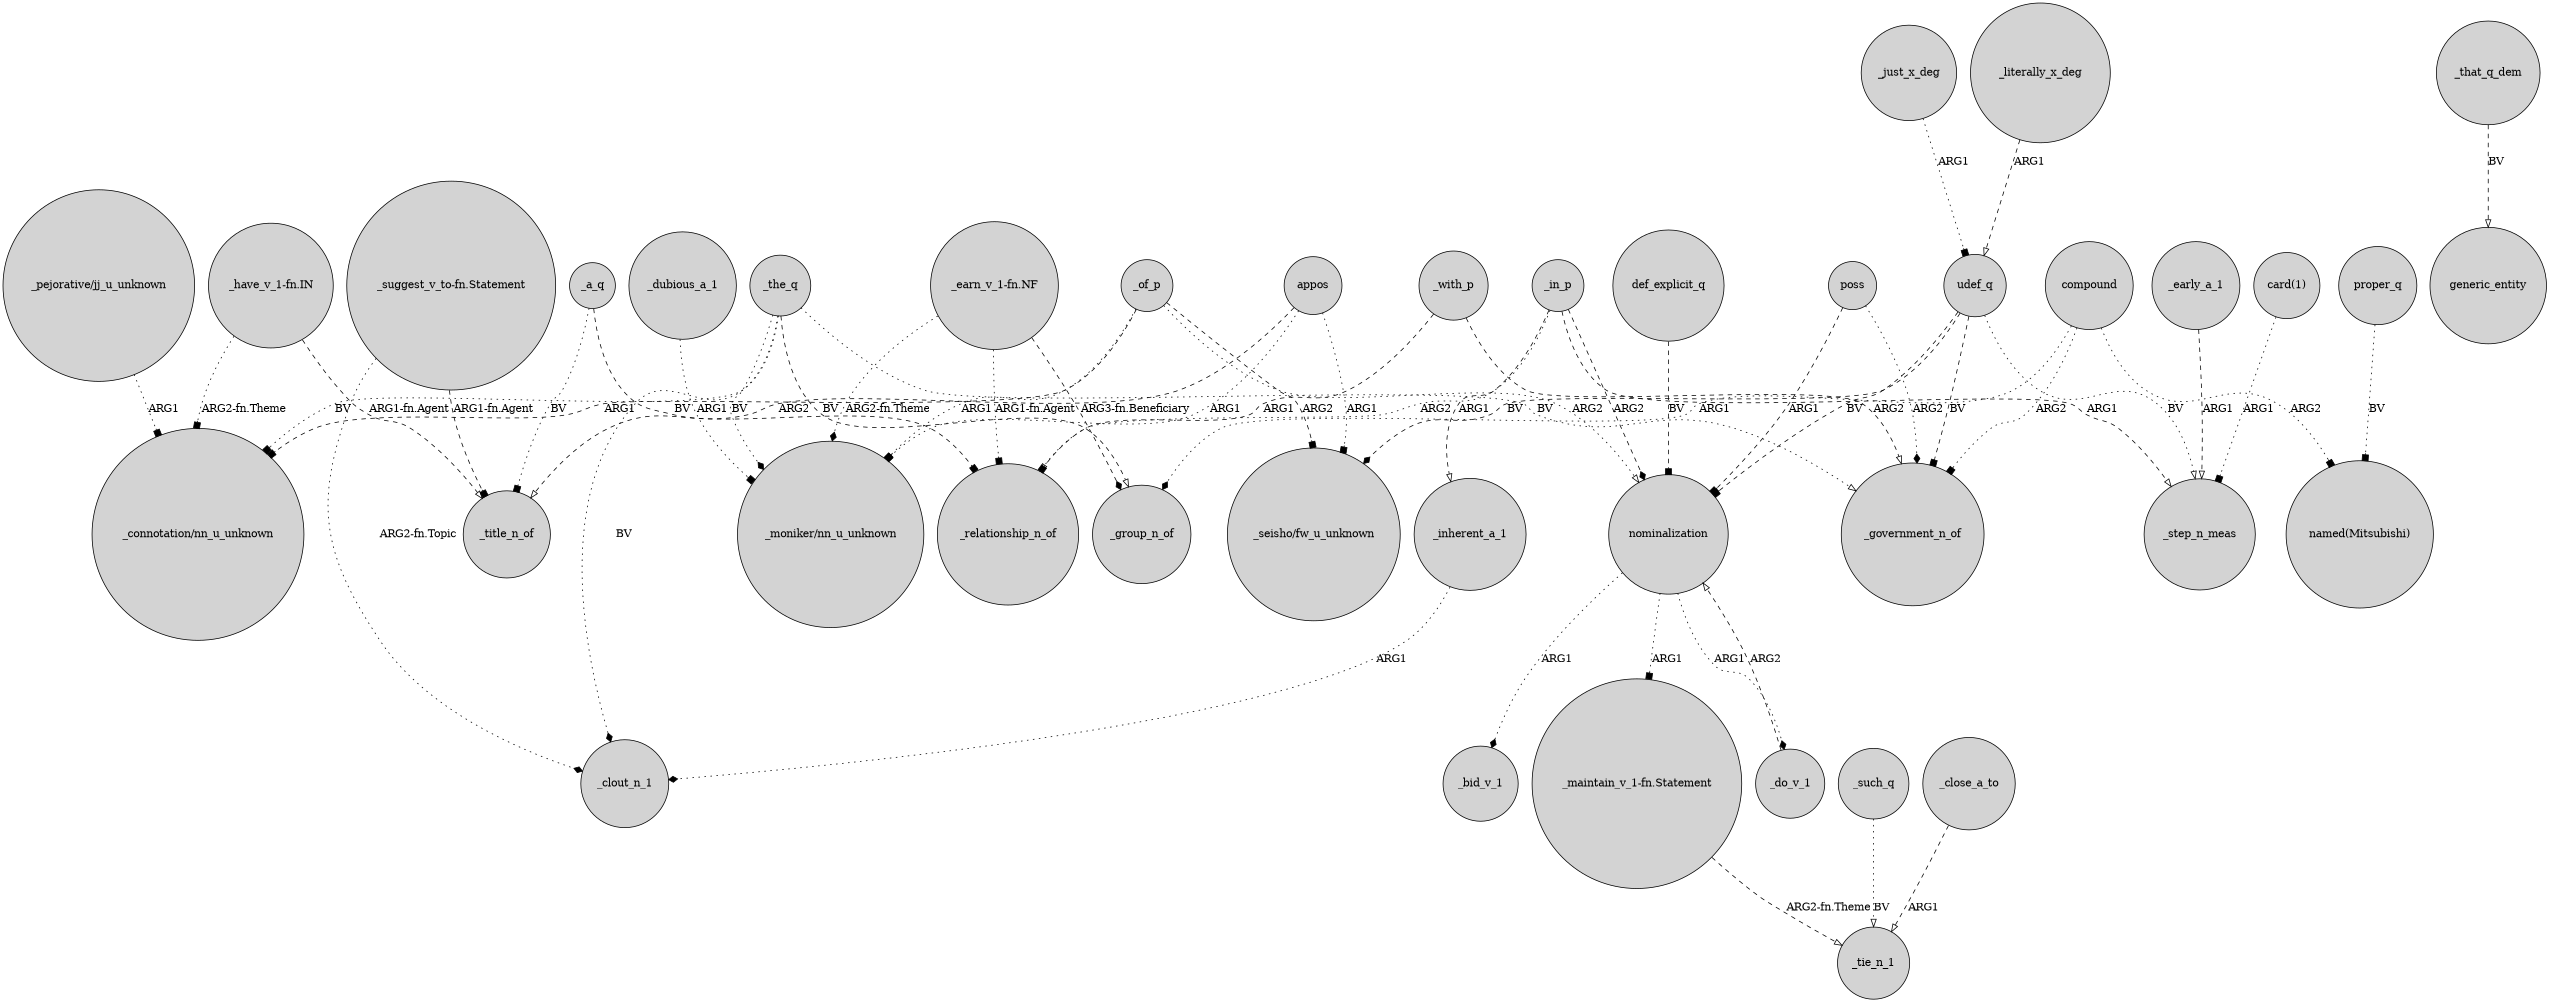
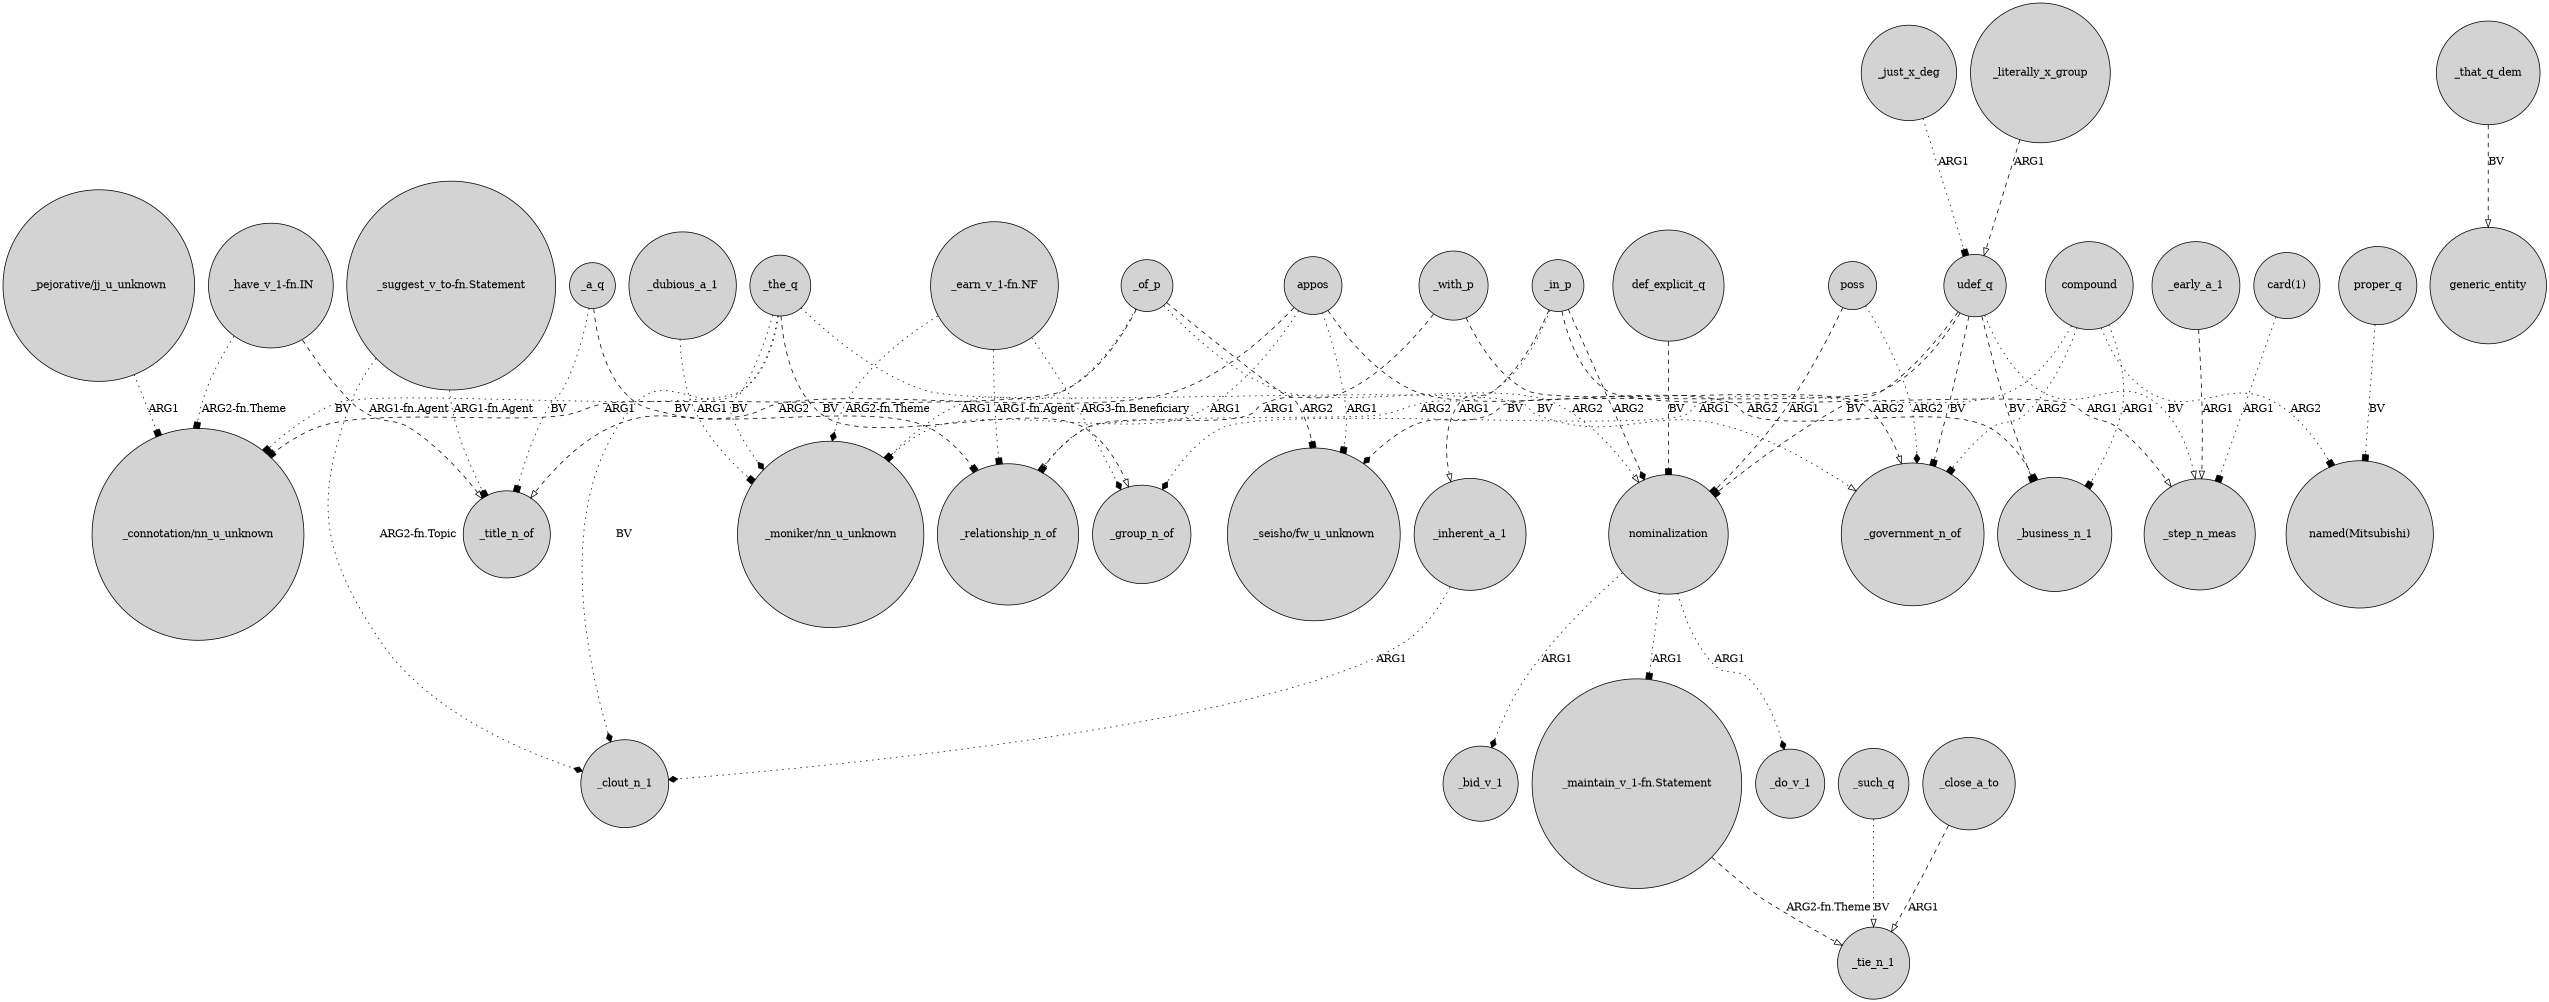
node "_literally_x_deg": label "_literally_x_deg" -> "_literally_x_group"
edge "_earn_v_1-fn.NF" -> "_group_n_of": style dashed -> dotted
edge "_suggest_v_to-fn.Statement" -> "_title_n_of": style dashed -> dotted
node "_business_n_1": added
edge "_do_v_1" -> "nominalization": removed, label "ARG2"
